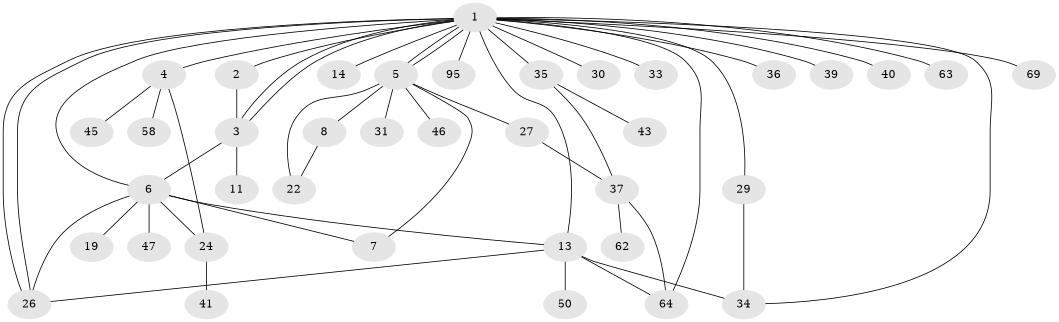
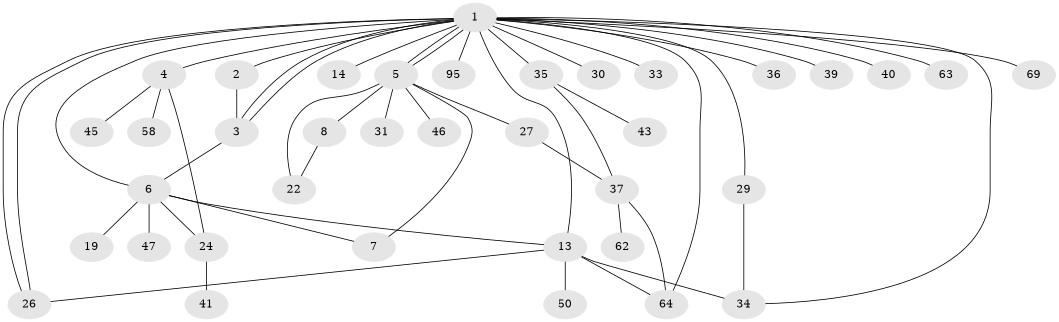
node "11": removed
edge "6" -- "26": removed
